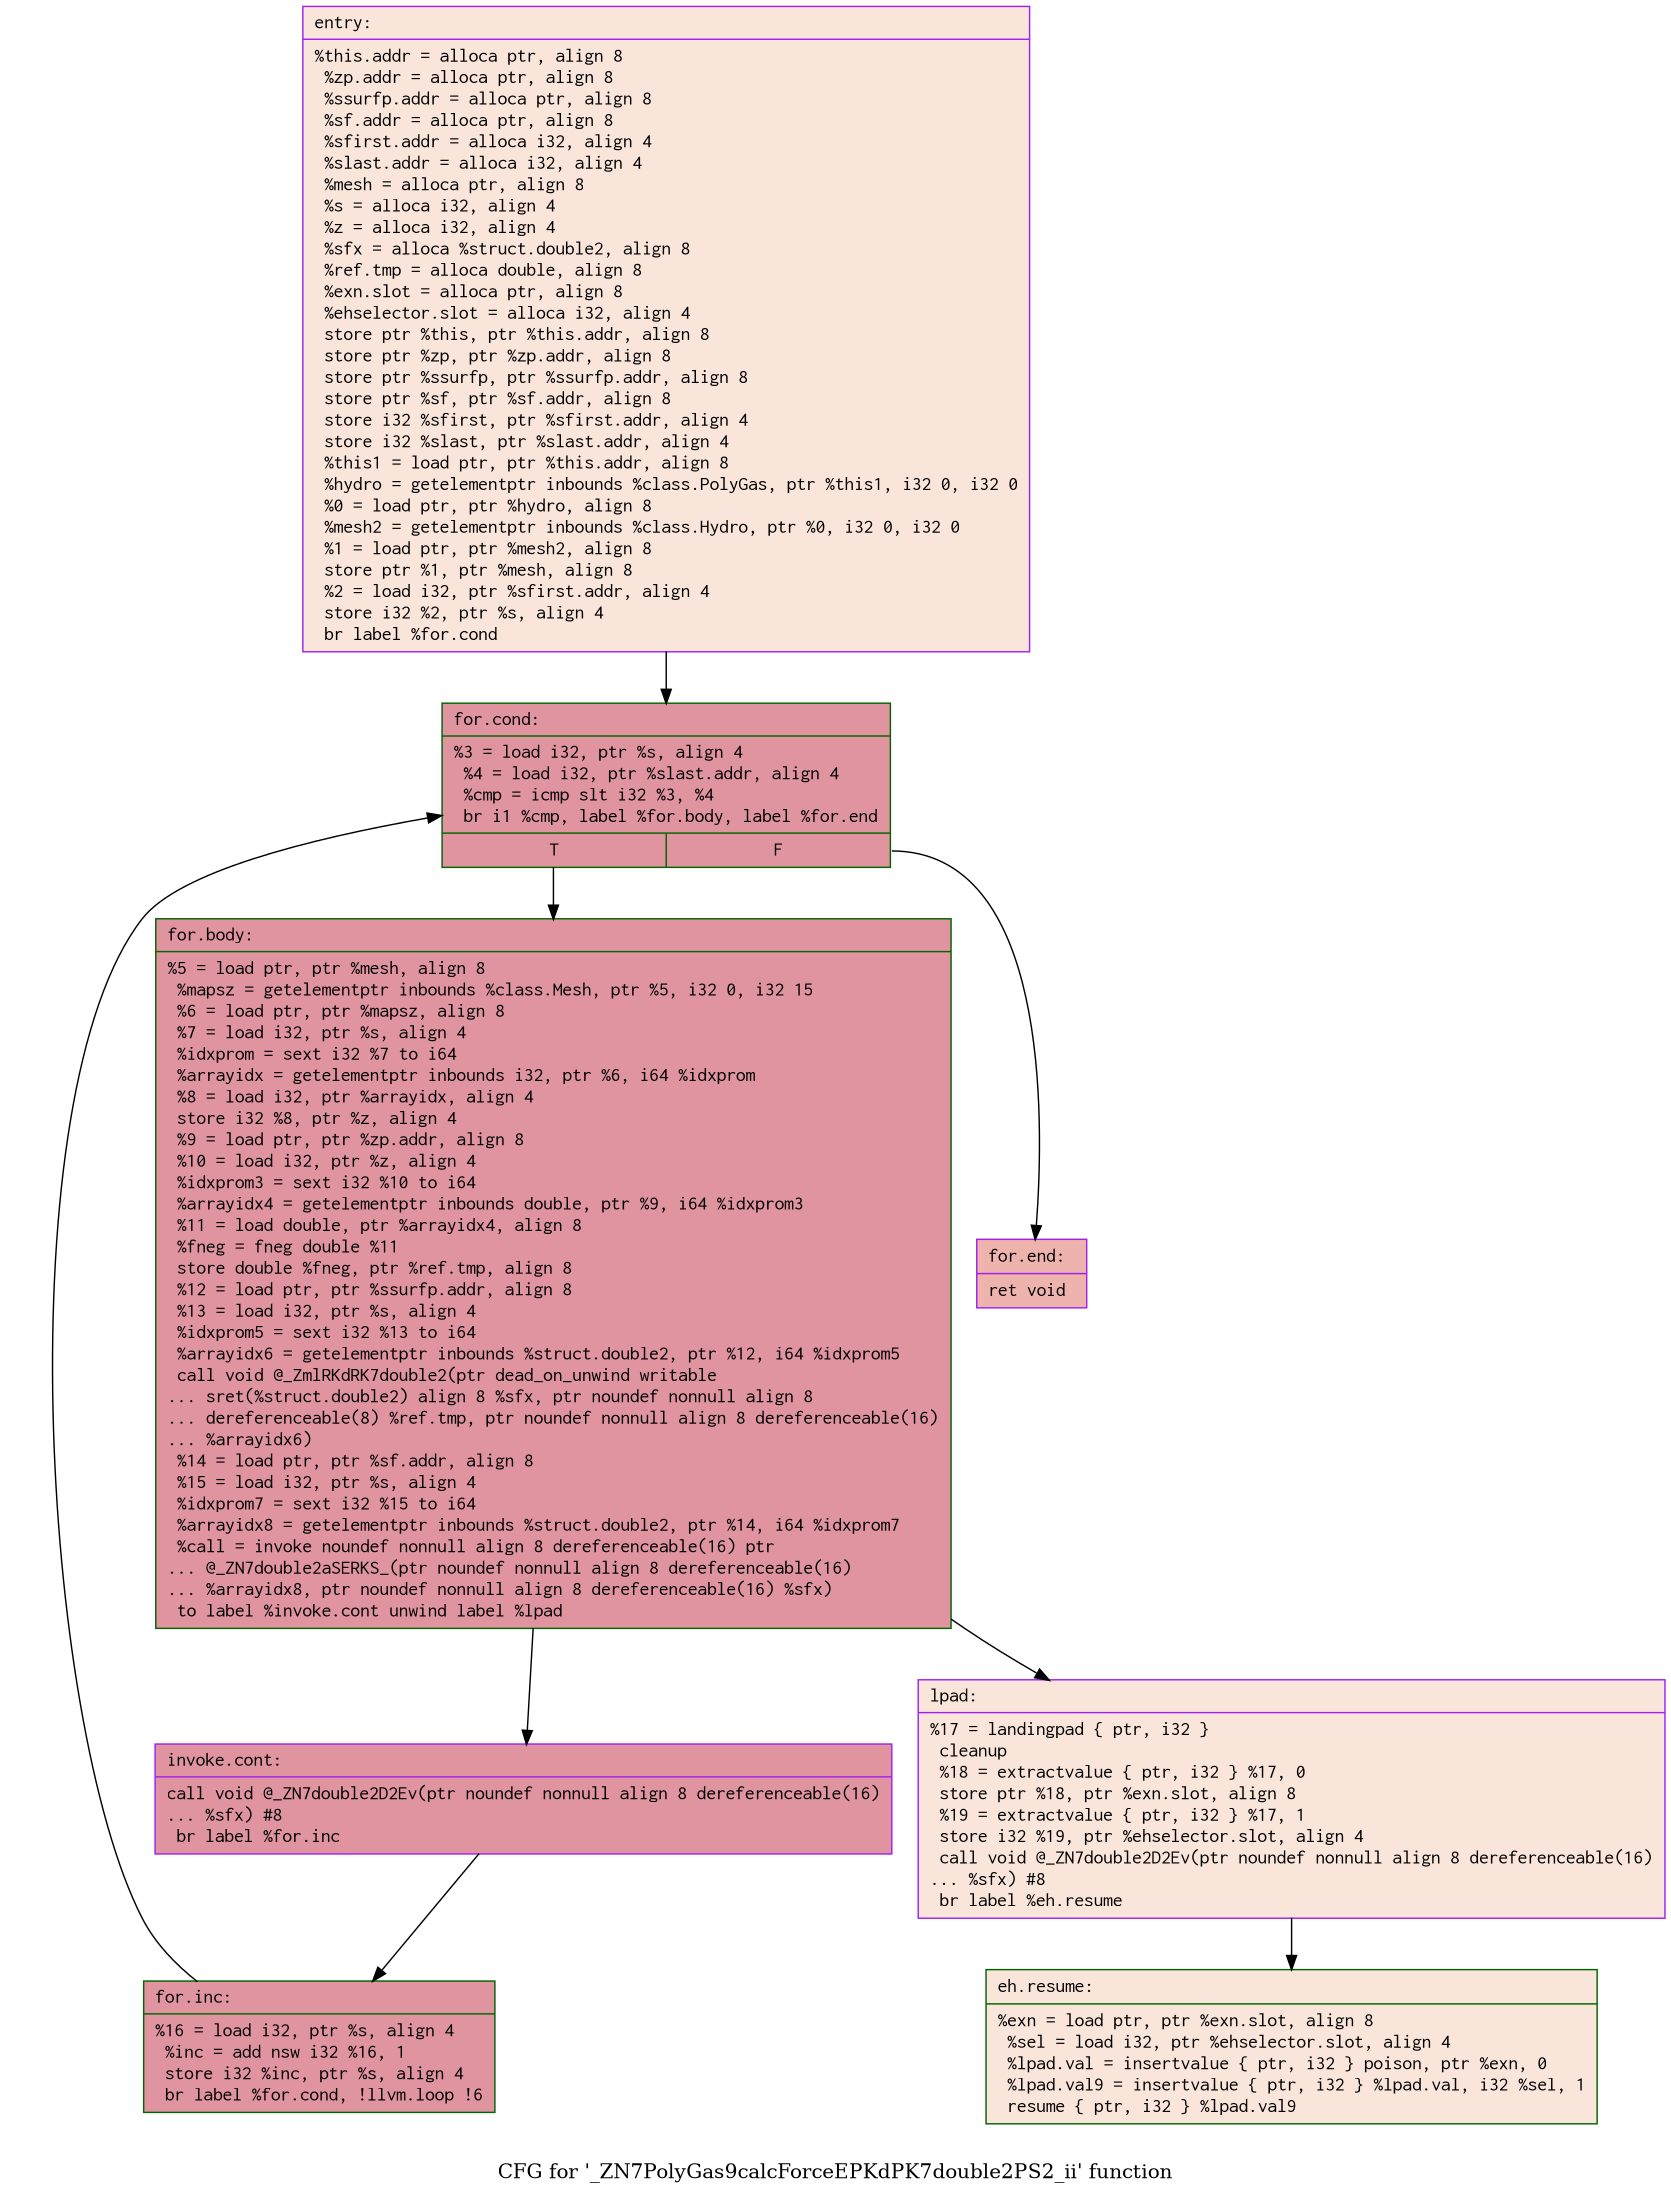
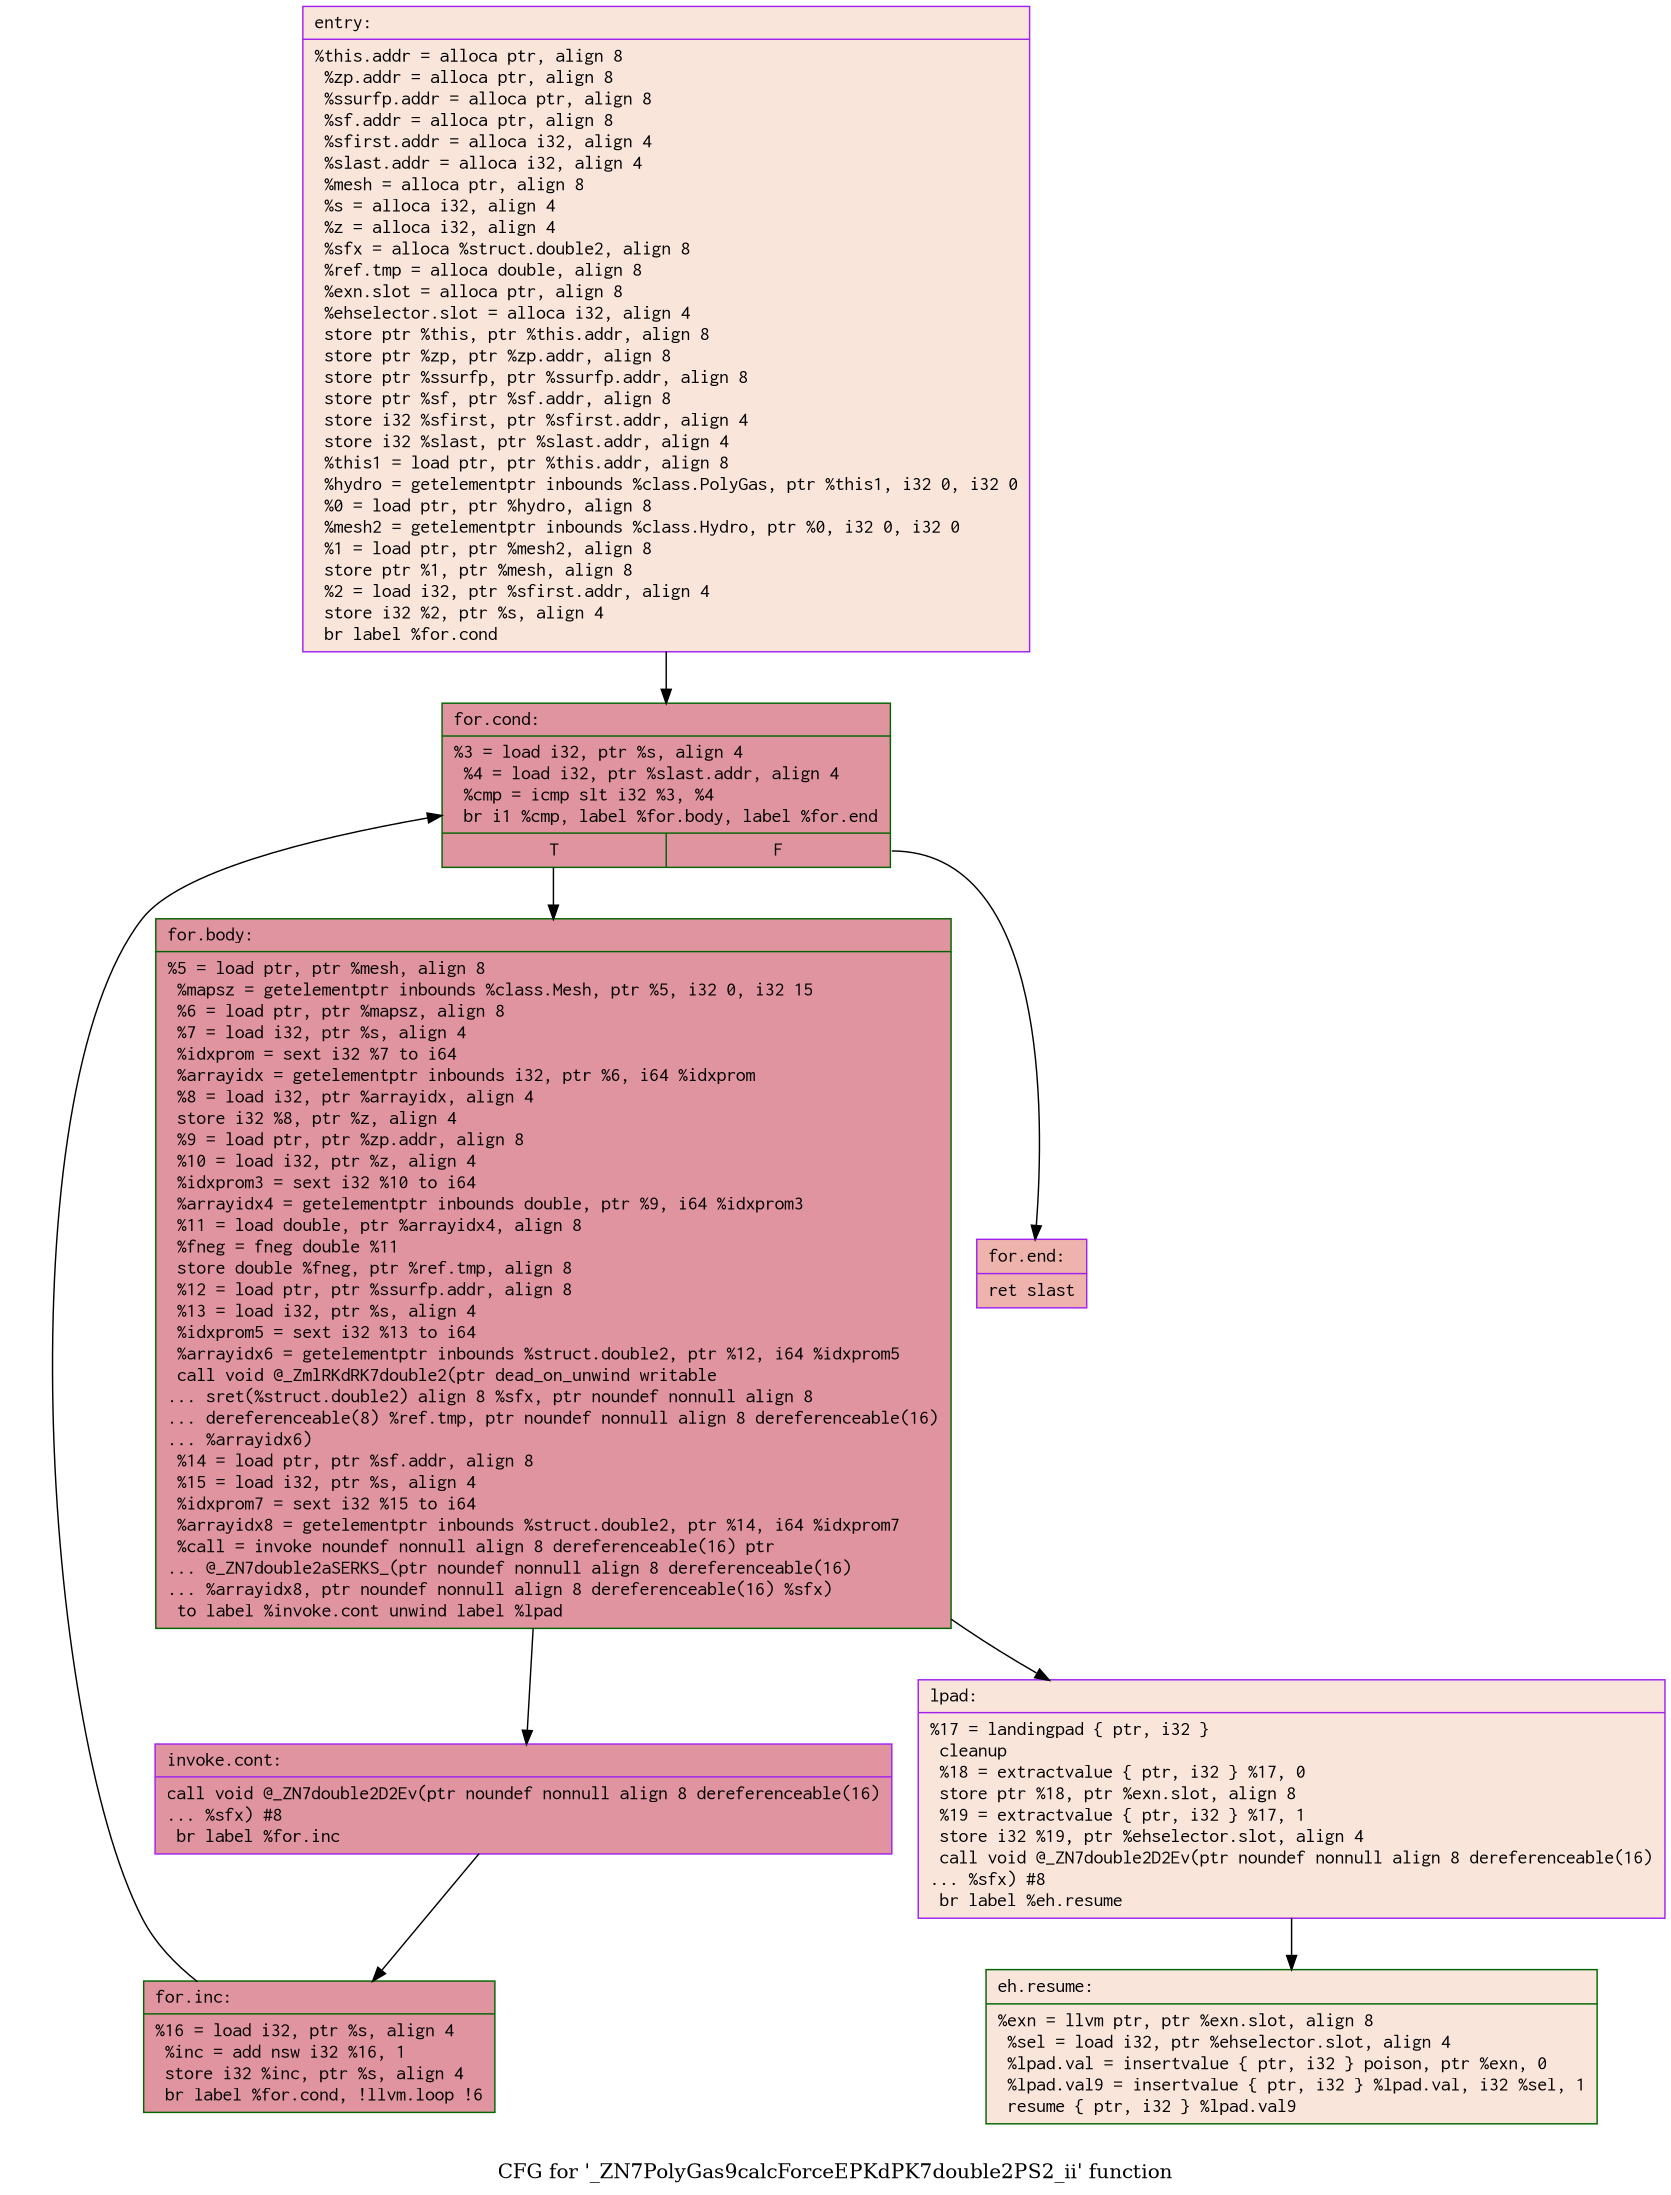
node "for.end:": text "ret void" -> "ret slast"
node "eh.resume:": text "%exn = load ptr, ptr %exn.slot, align 8" -> "%exn = llvm ptr, ptr %exn.slot, align 8"
